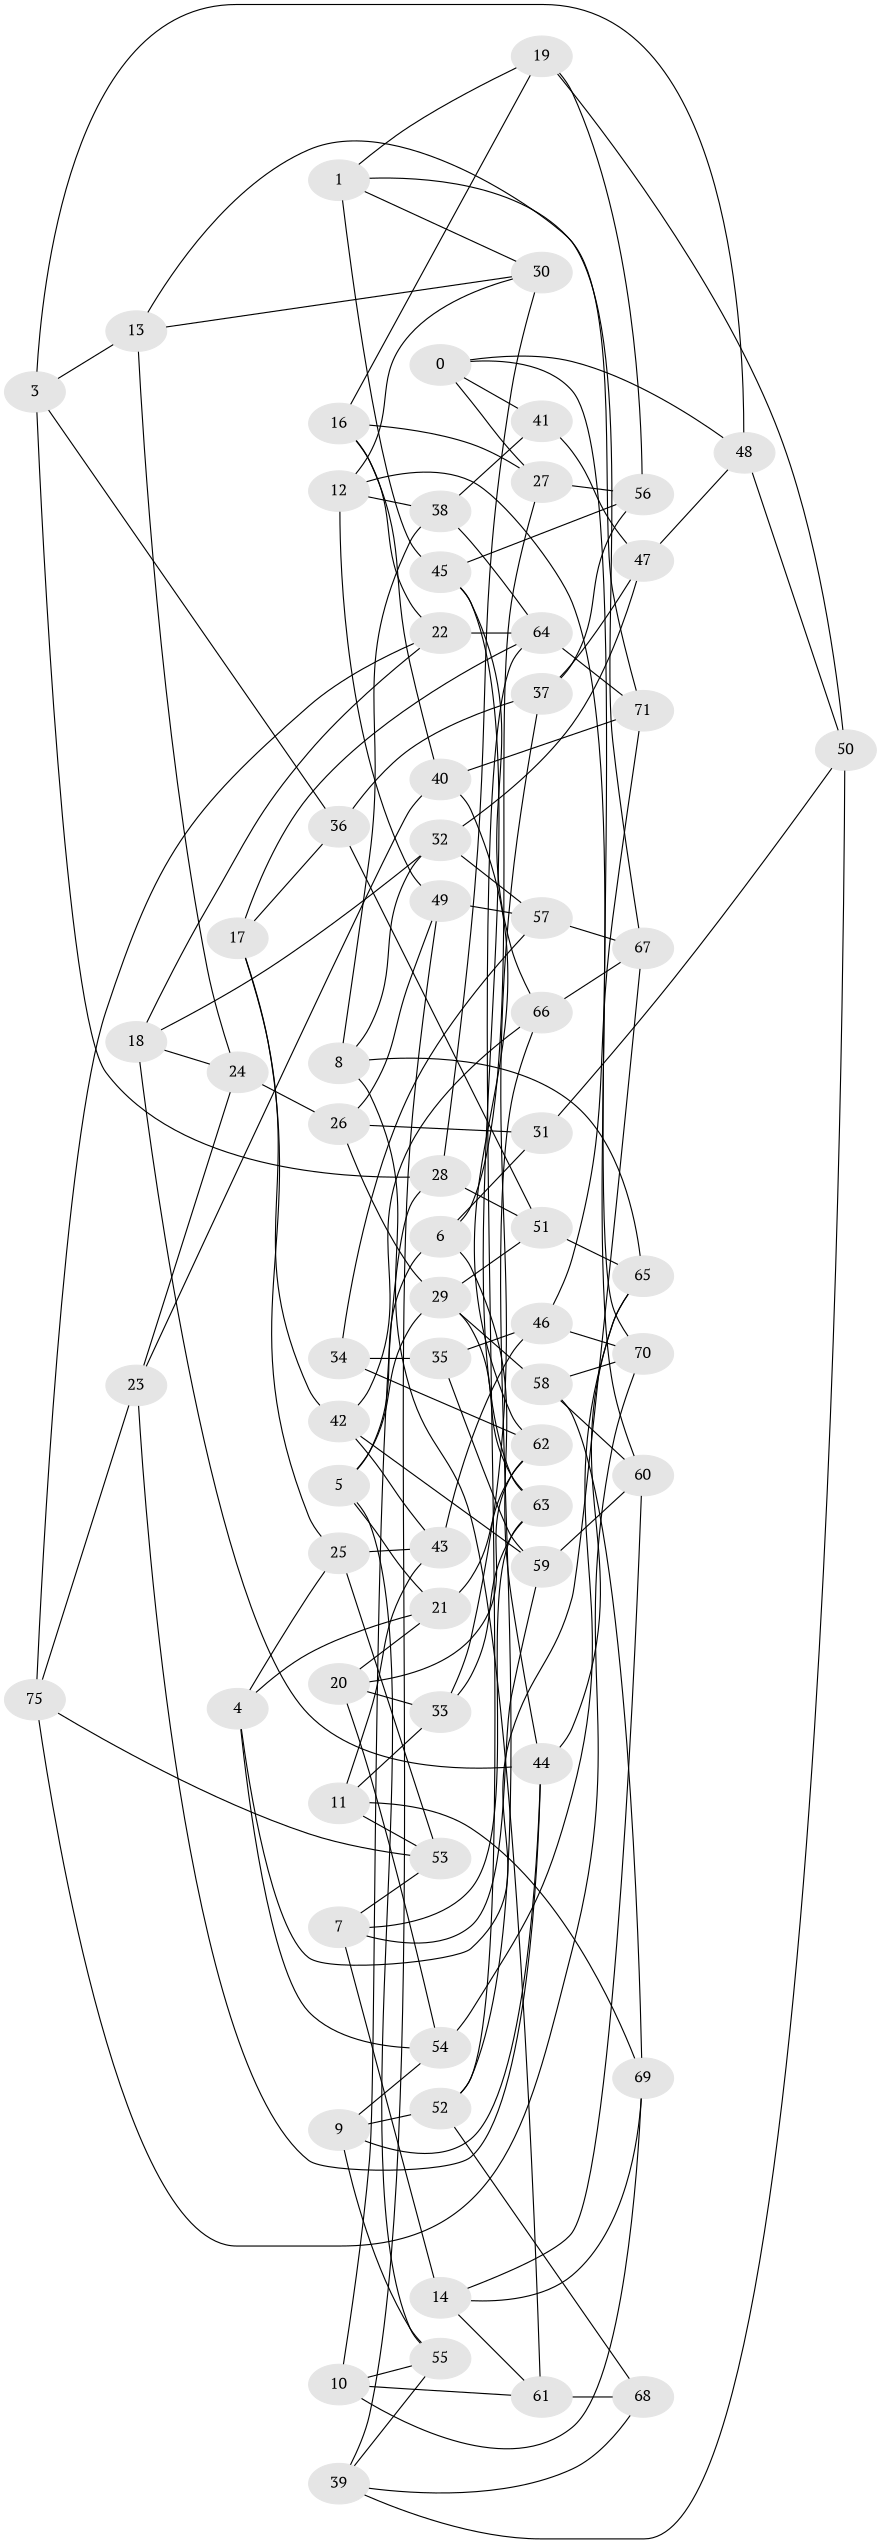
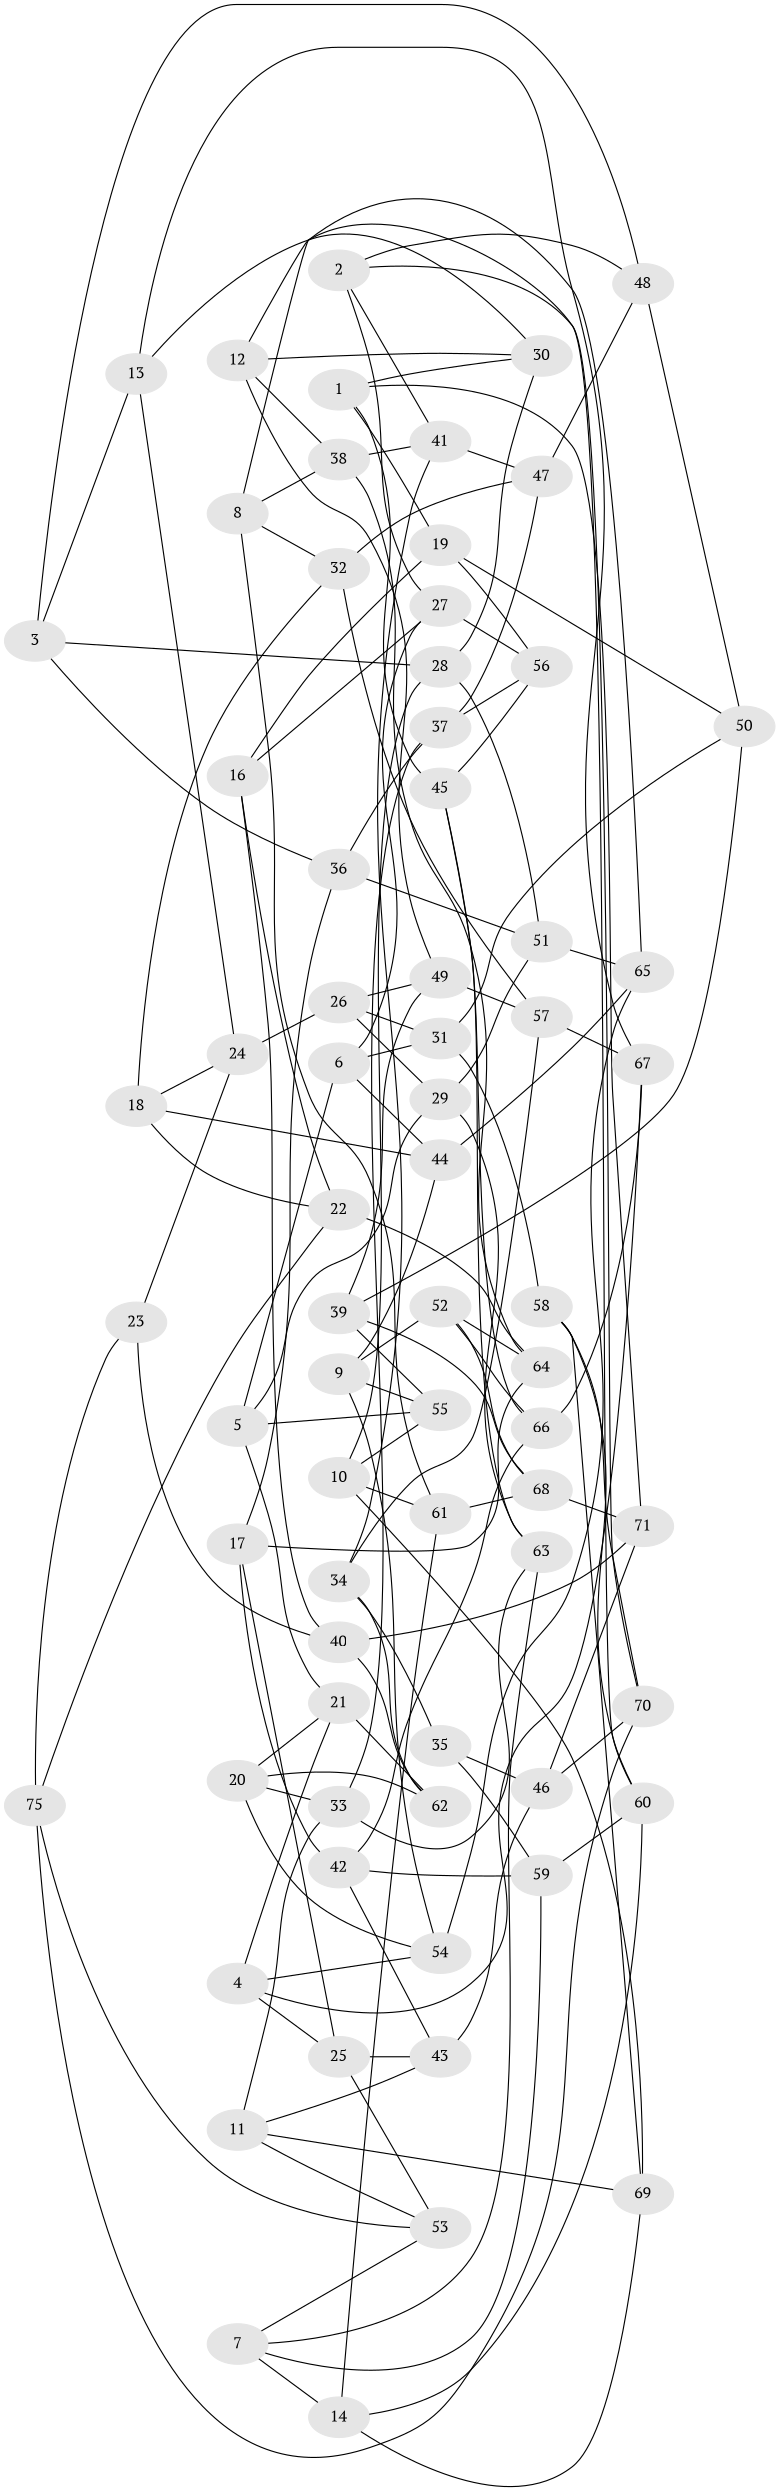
node "0": label "0" -> "2"
edge "64" -- "71": now "68" -- "71"
edge "41" -- "34": added
edge "29" -- "58": now "31" -- "58"
edge "23" -- "44": removed
